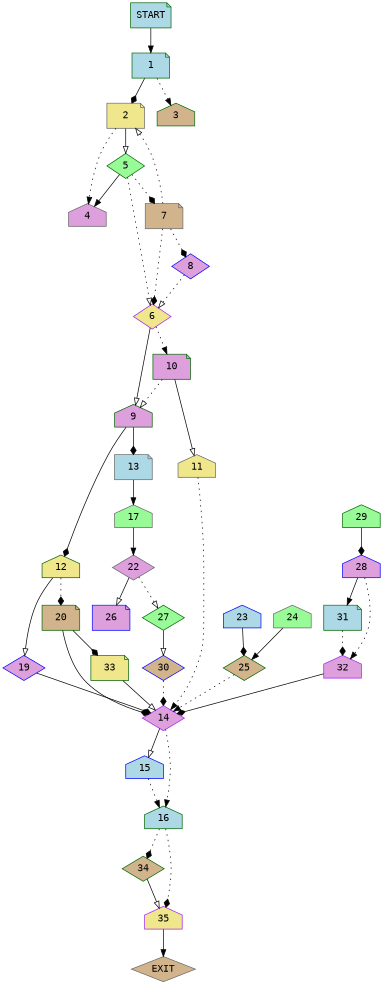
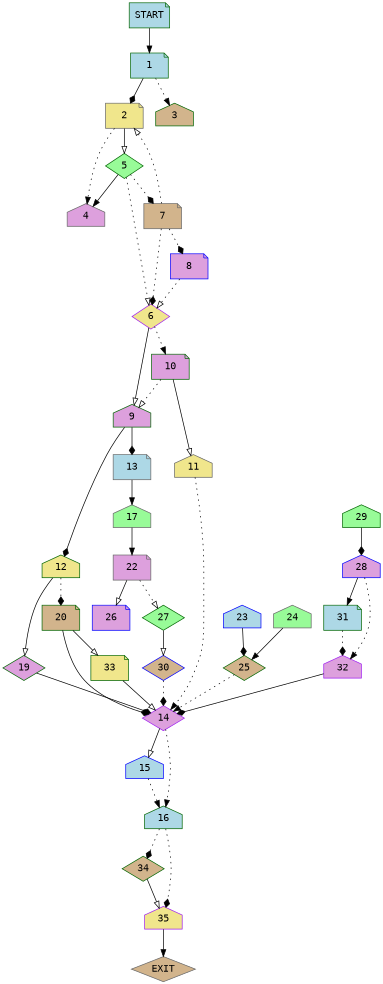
node "8": shape diamond -> note
node "22": shape diamond -> note
edge "20" -> "33": arrowhead diamond -> onormal
node "19": color blue -> darkgreen
